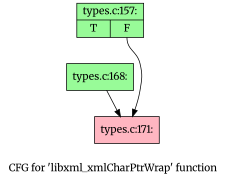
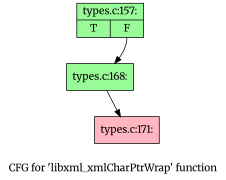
edge "types.c:157:" -> "types.c:171:": now "types.c:157:" -> "types.c:168:"
